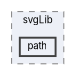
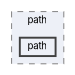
cluster "svgLib": label "svgLib" -> "path"
